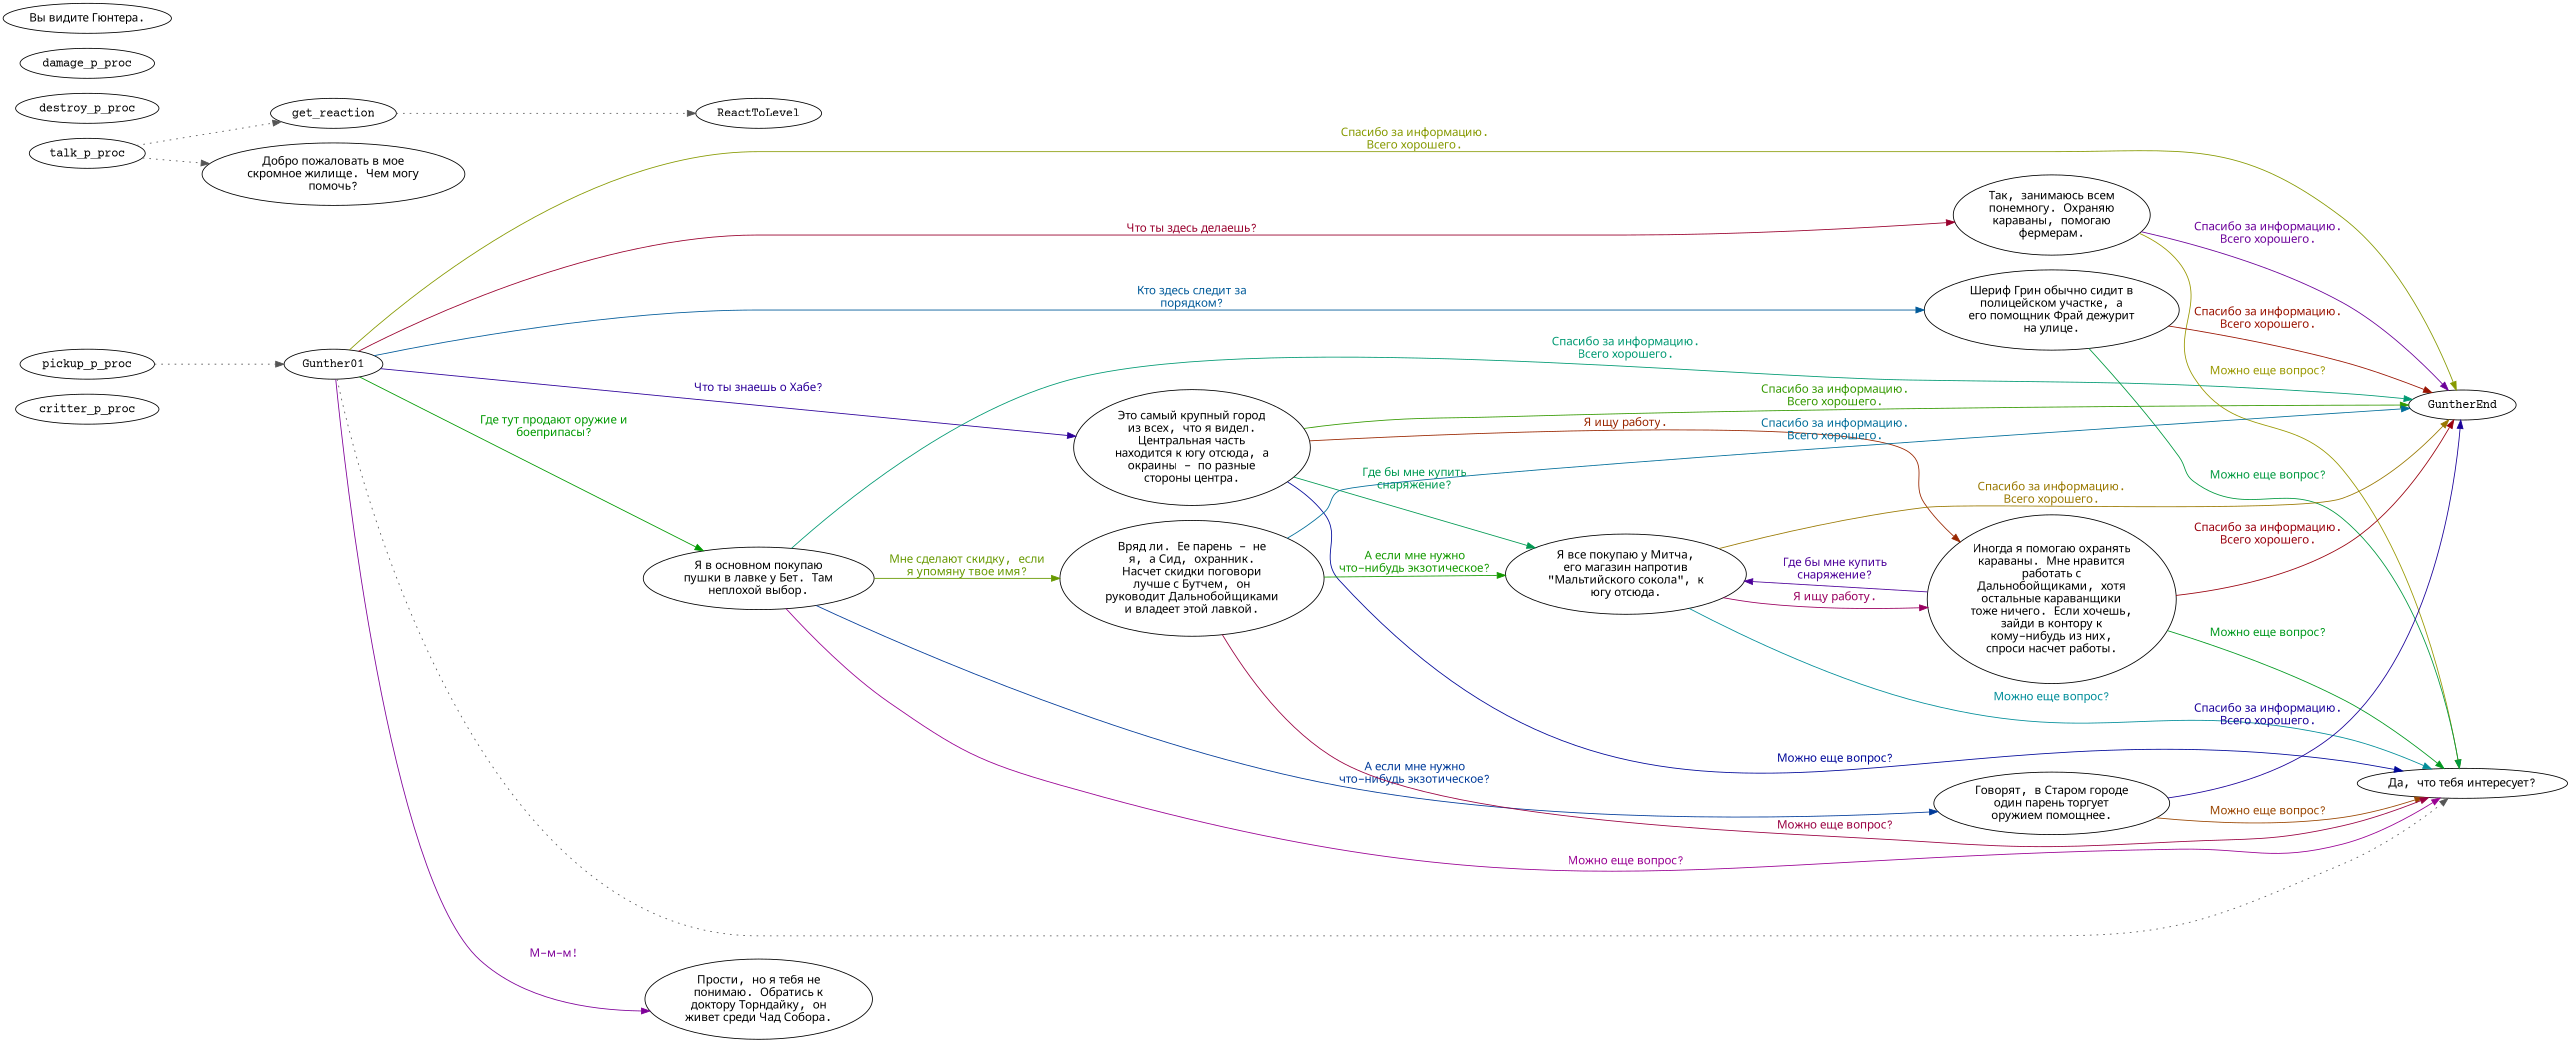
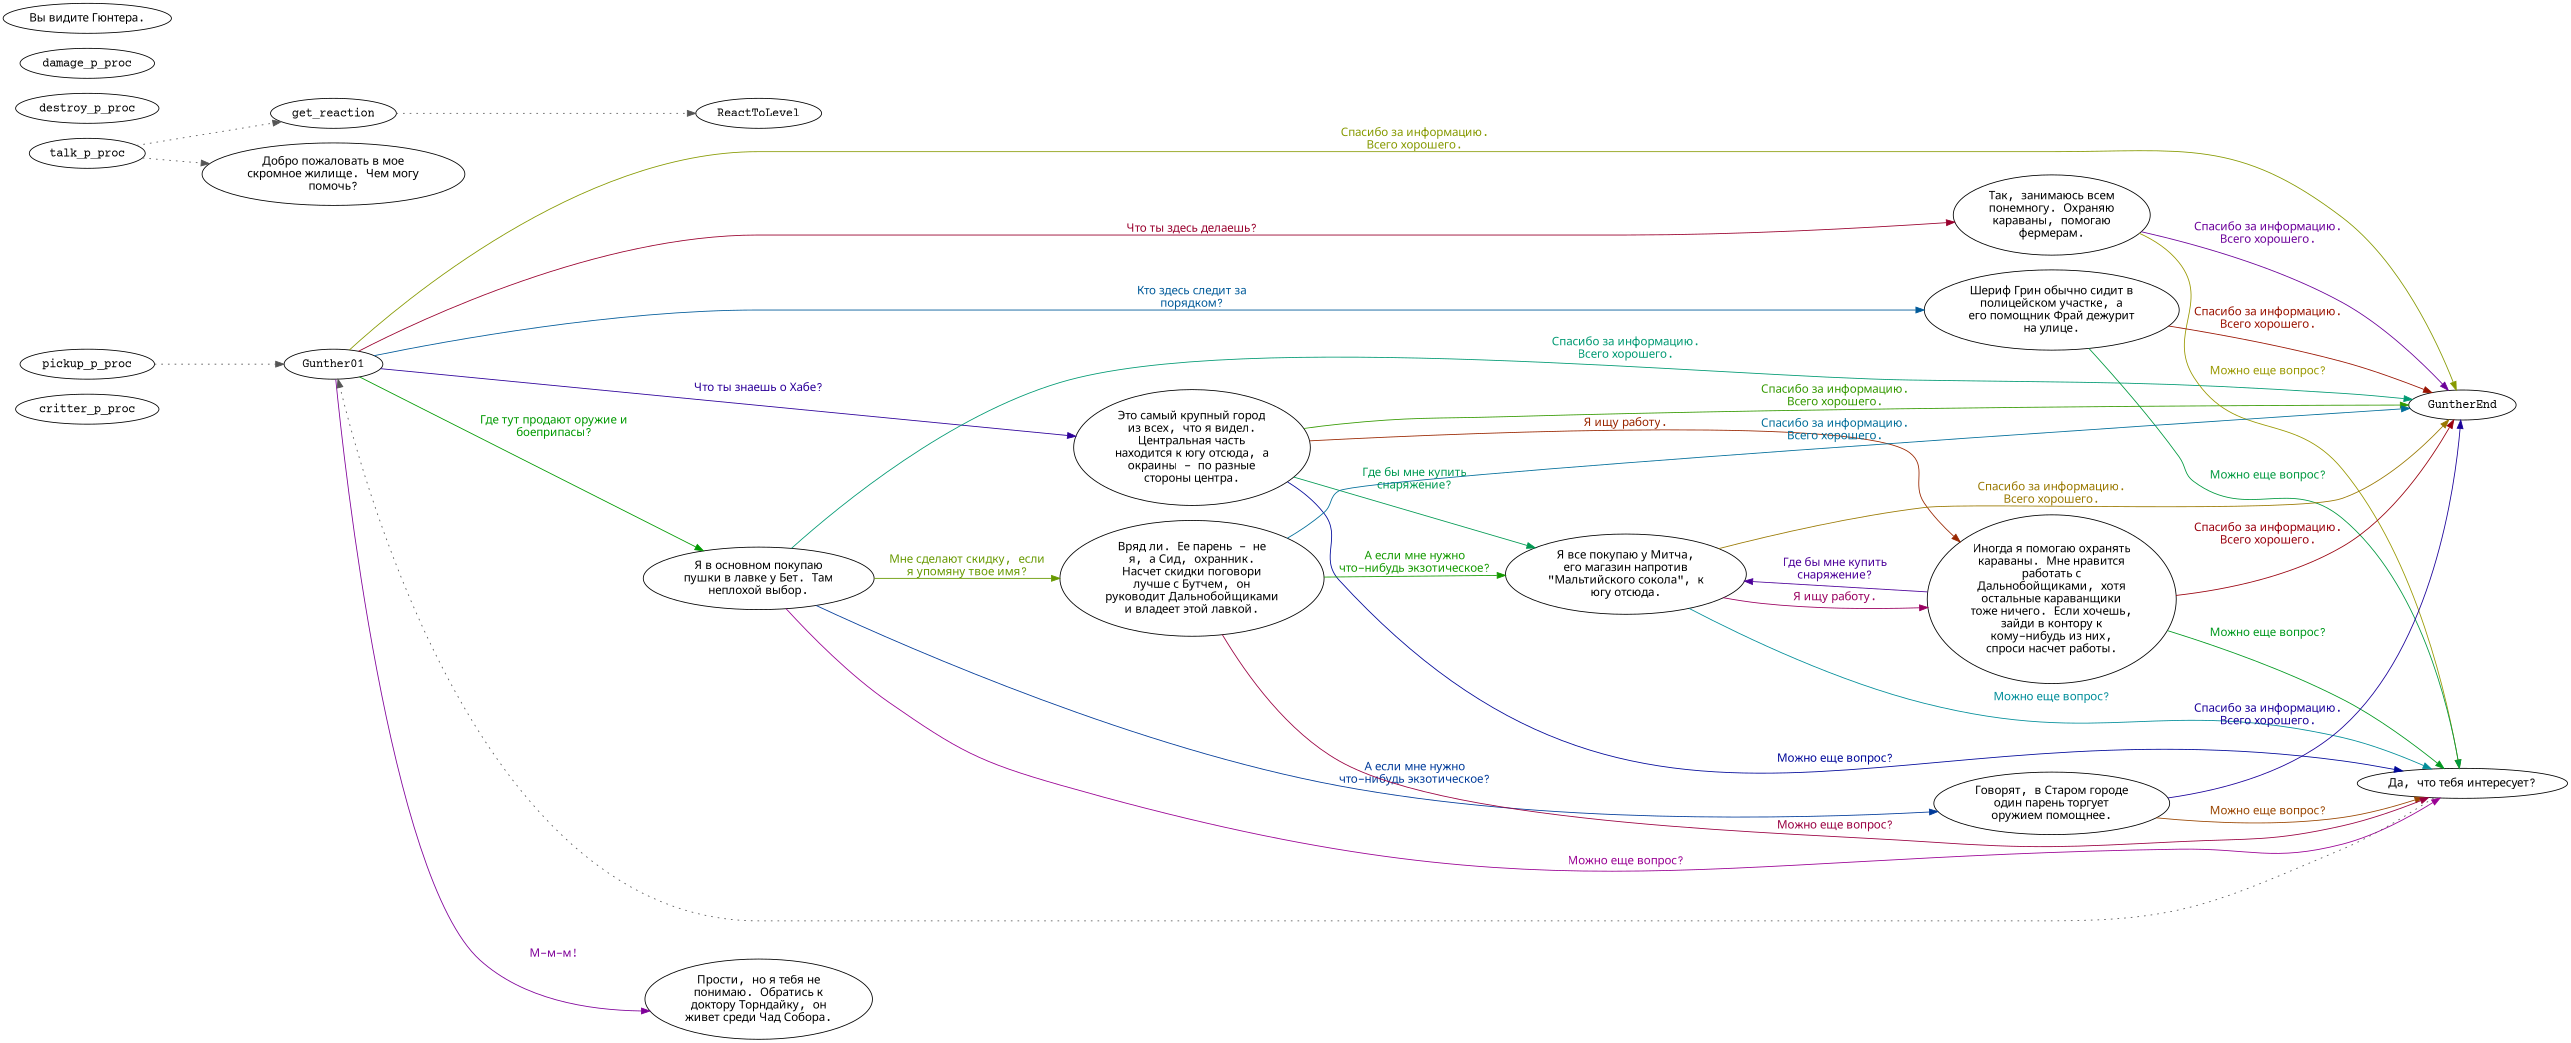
edge "Gunther01" -> "Да, что тебя интересует?": reversed
